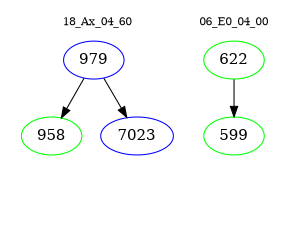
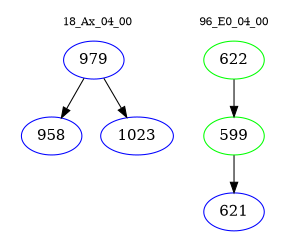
cluster "18_Ax_04_60": label "18_Ax_04_60" -> "18_Ax_04_00"
cluster "06_E0_04_00": label "06_E0_04_00" -> "96_E0_04_00"
node "958": color green -> blue
node "7023": label "7023" -> "1023"
node "621": added
